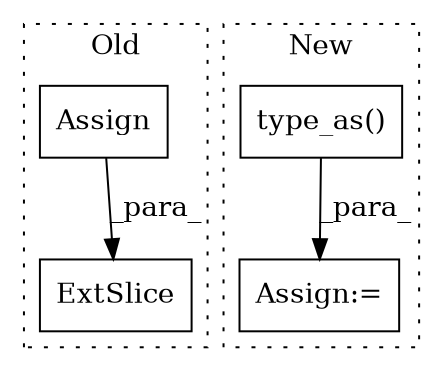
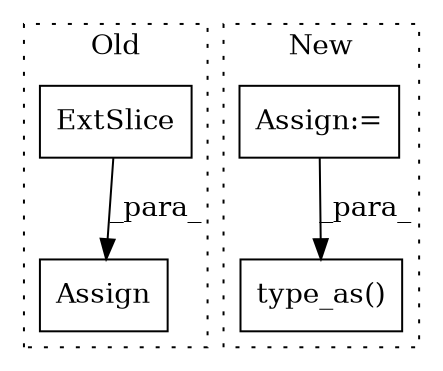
edge "Assign" -> "ExtSlice": reversed
edge "type_as()" -> "Assign:=": reversed
